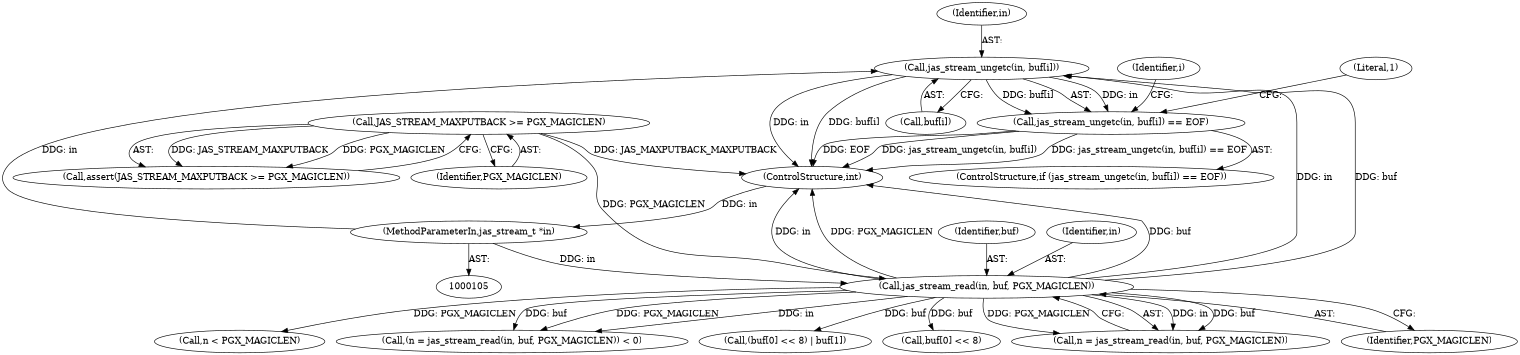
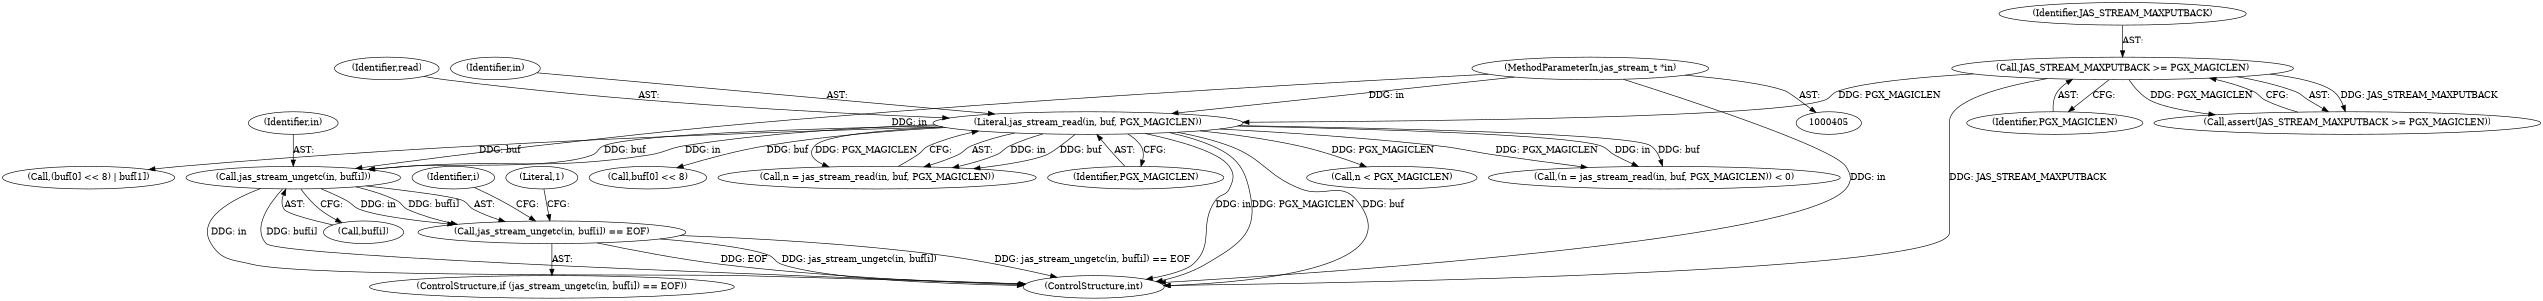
node "(Identifier,JAS_STREAM_MAXPUTBACK)": added
edge "(Call,JAS_STREAM_MAXPUTBACK >= PGX_MAGICLEN)" -> "(ControlStructure,int)": label "DDG: JAS_MAXPUTBACK_MAXPUTBACK" -> "DDG: JAS_STREAM_MAXPUTBACK"
edge "(ControlStructure,int)" -> "(MethodParameterIn,jas_stream_t *in)": reversed
node "(Identifier,buf)": label "(Identifier,buf)" -> "(Identifier,read)"
node "1000105": label "1000105" -> "1000405"
node "(Call,jas_stream_read(in, buf, PGX_MAGICLEN))": label "(Call,jas_stream_read(in, buf, PGX_MAGICLEN))" -> "(Literal,jas_stream_read(in, buf, PGX_MAGICLEN))"
